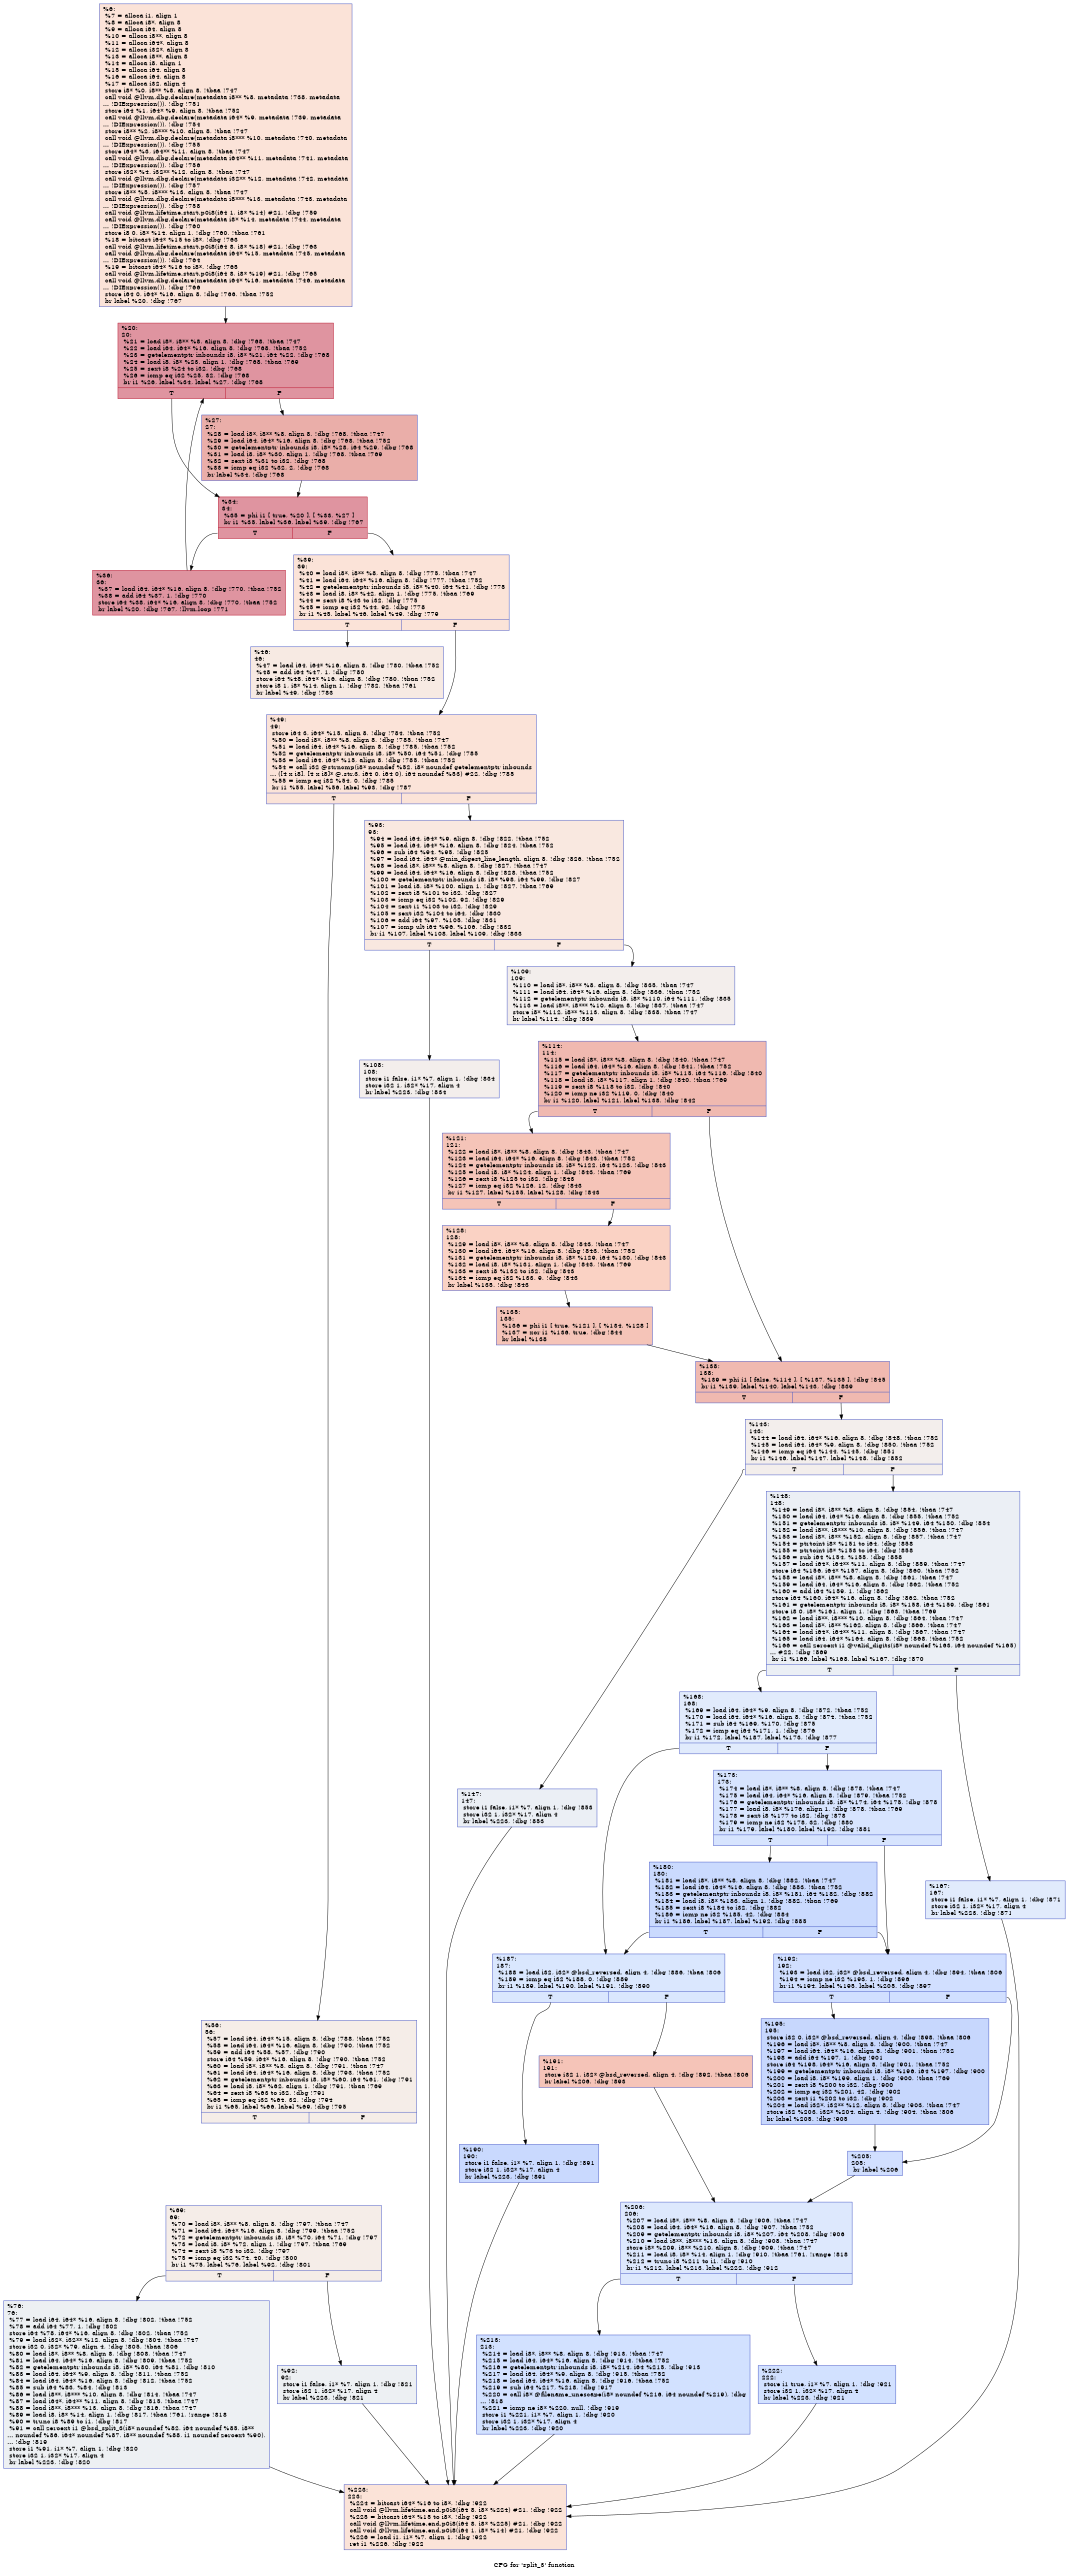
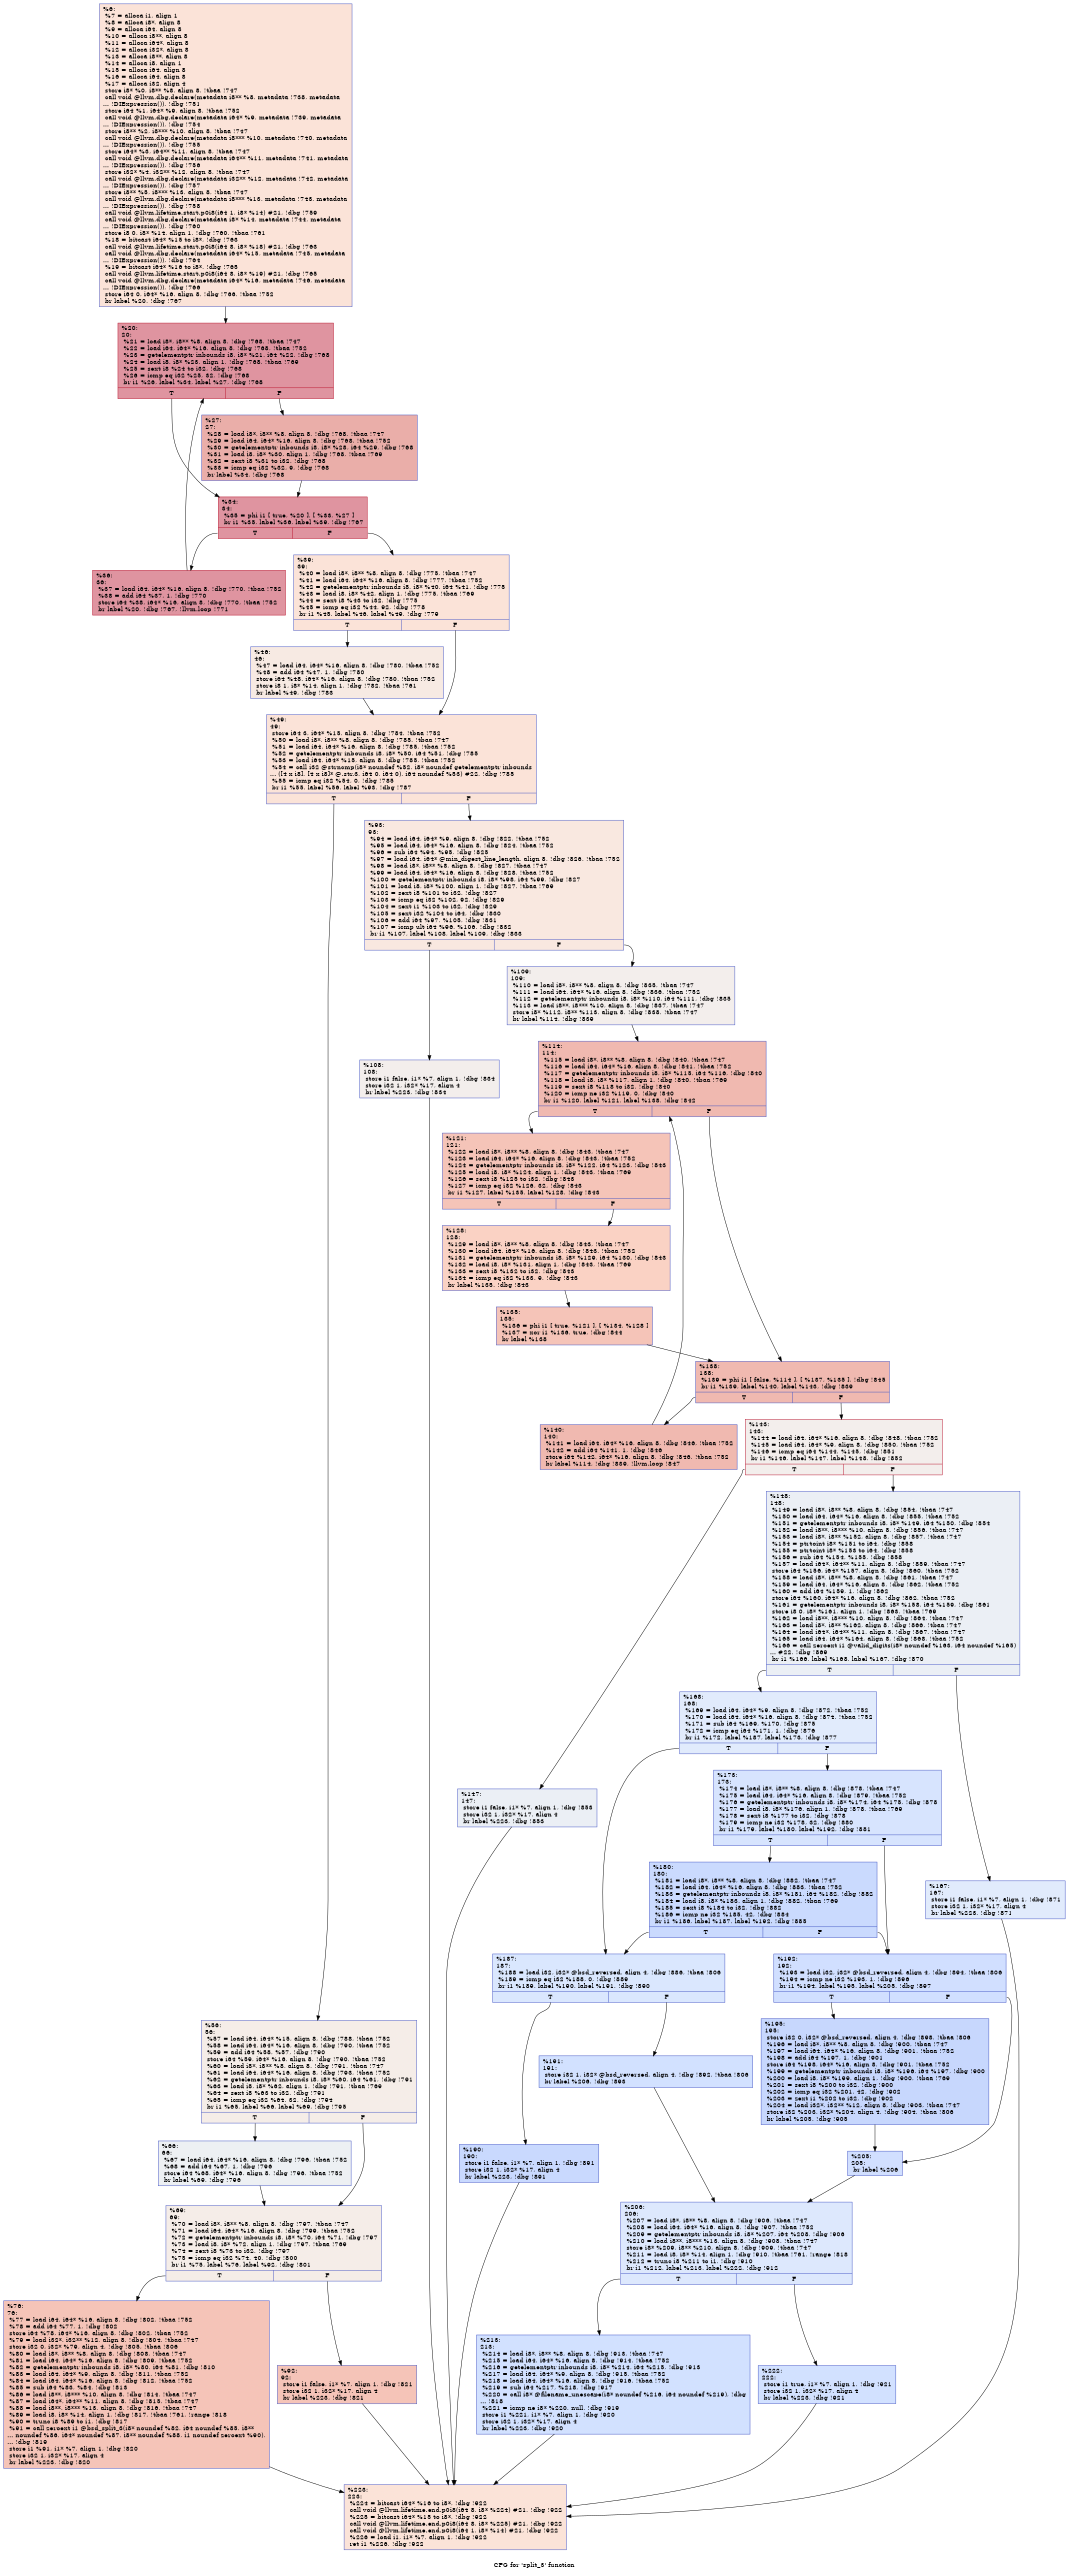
node "%27:": text "%33 = icmp eq i32 %32, 2, !dbg !768" -> "%33 = icmp eq i32 %32, 9, !dbg !768"
edge "%46:" -> "%49:": added
node "%121:": text "%127 = icmp eq i32 %126, 12, !dbg !843" -> "%127 = icmp eq i32 %126, 32, !dbg !843"
node "%140:": added
node "%143:": color #3d50c3ff -> #b70d28ff
node "%191:": fillcolor #e97a5f70 -> #9abbff70
node "%66:": added
edge "%56:" -> "%69:": added
node "%76:": fillcolor #d6dce470 -> #e97a5f70
node "%92:": fillcolor #d6dce470 -> #e97a5f70
